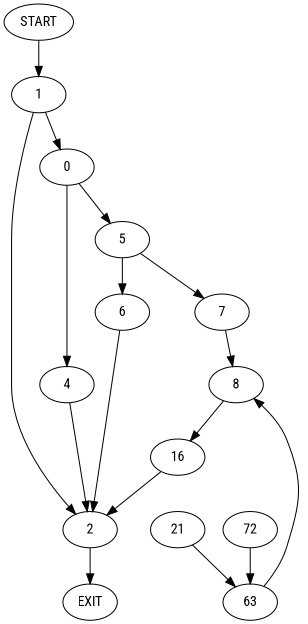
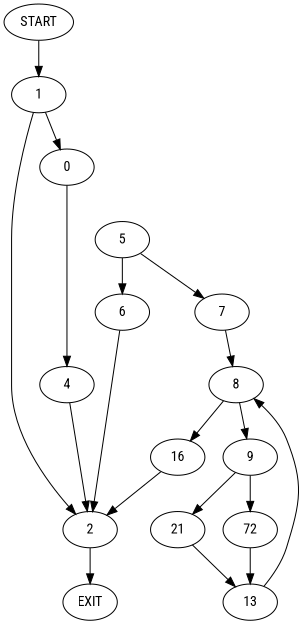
edge "0" -> "5": removed
node "9": added
node "63": label "63" -> "13"
